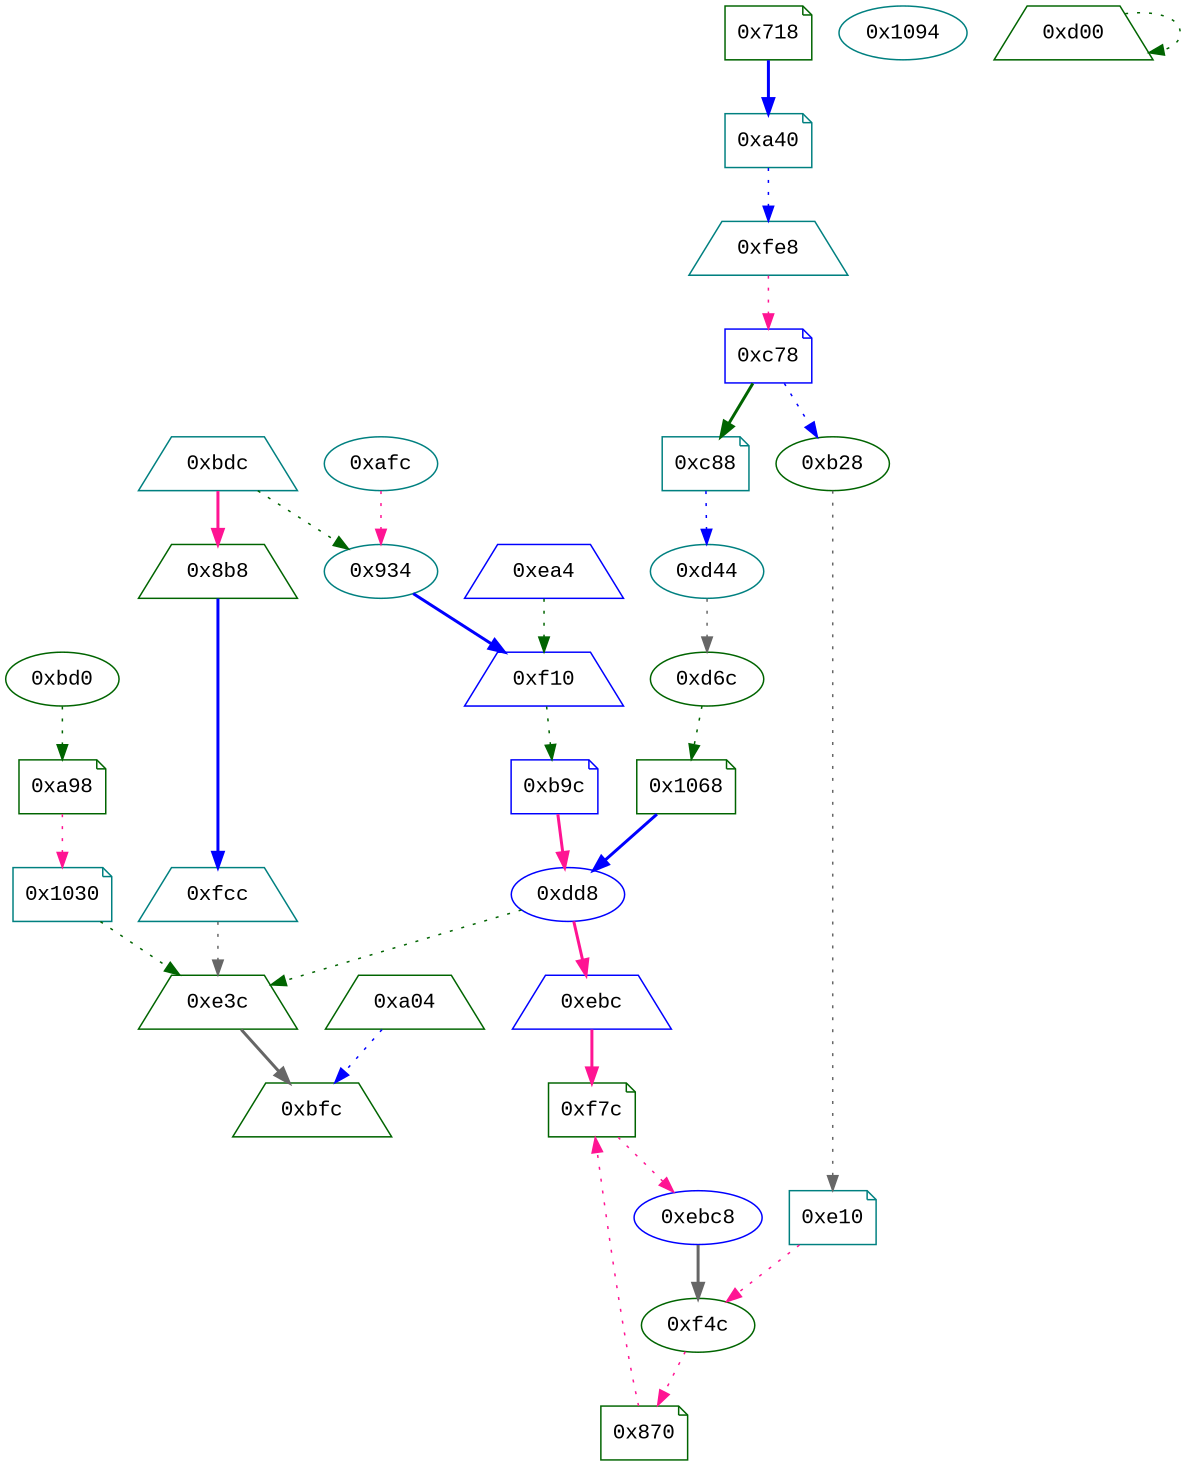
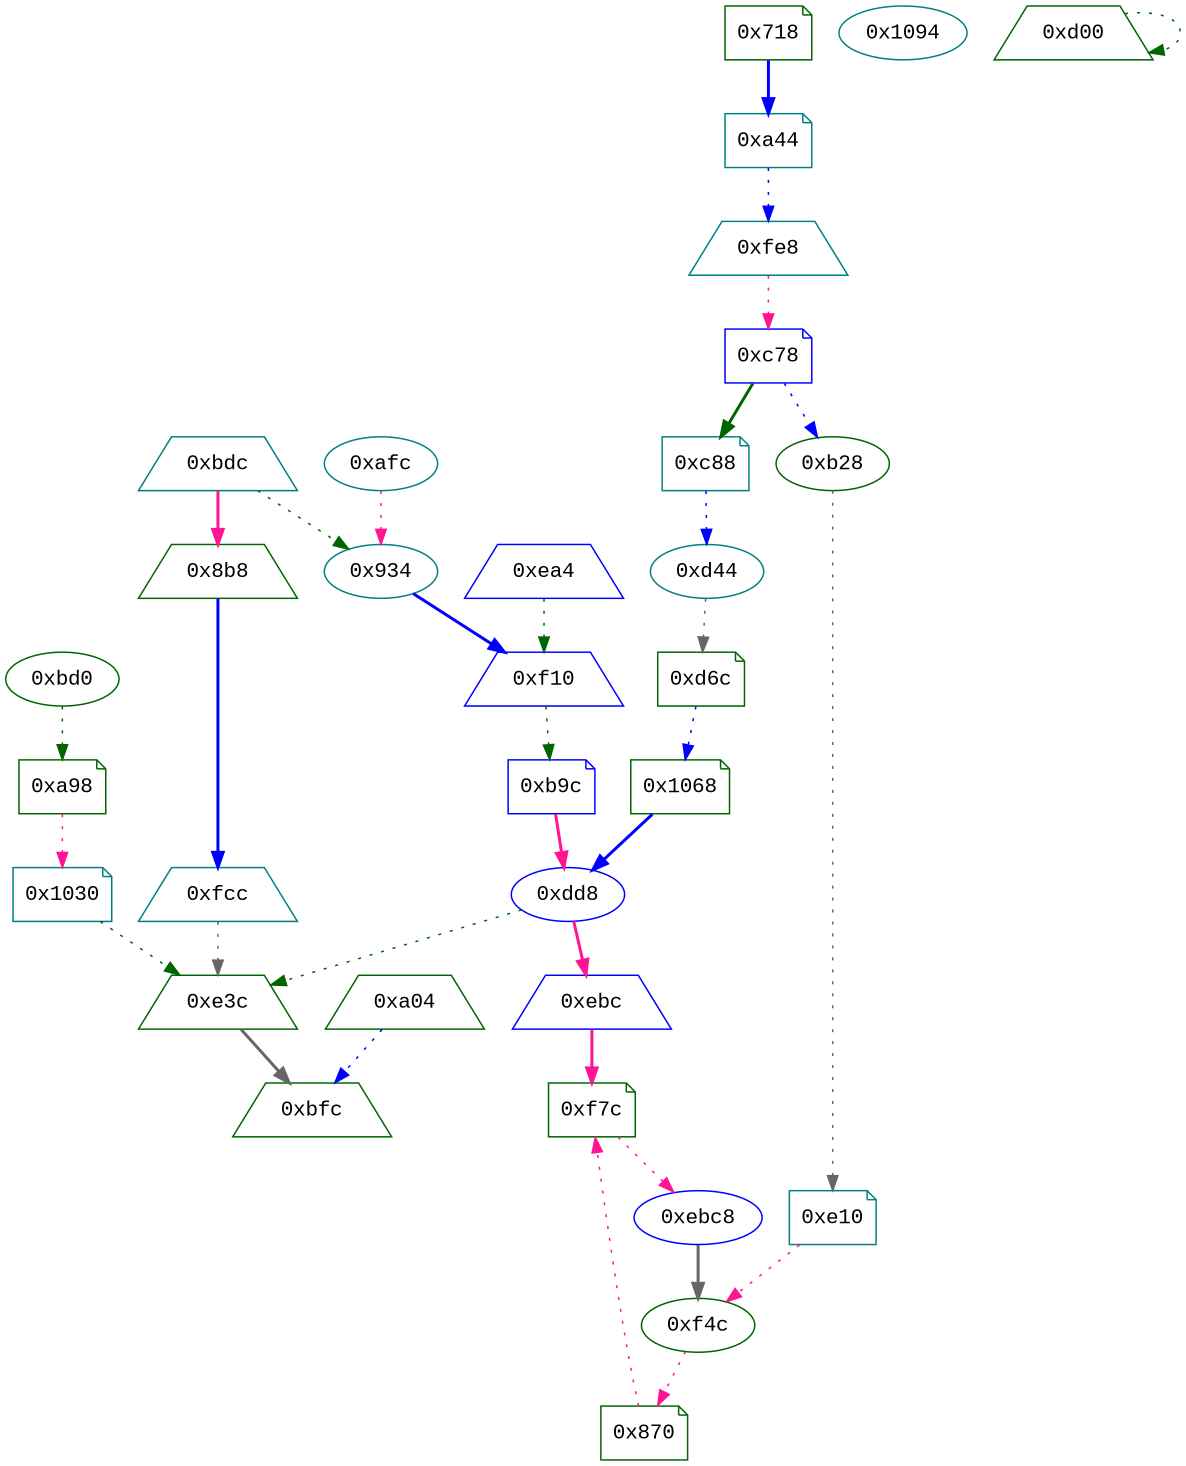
node "0xa40": label "0xa40" -> "0xa44"
node "0xd6c": shape ellipse -> note
edge "0xd6c" -> "0x1068": color darkgreen -> blue
